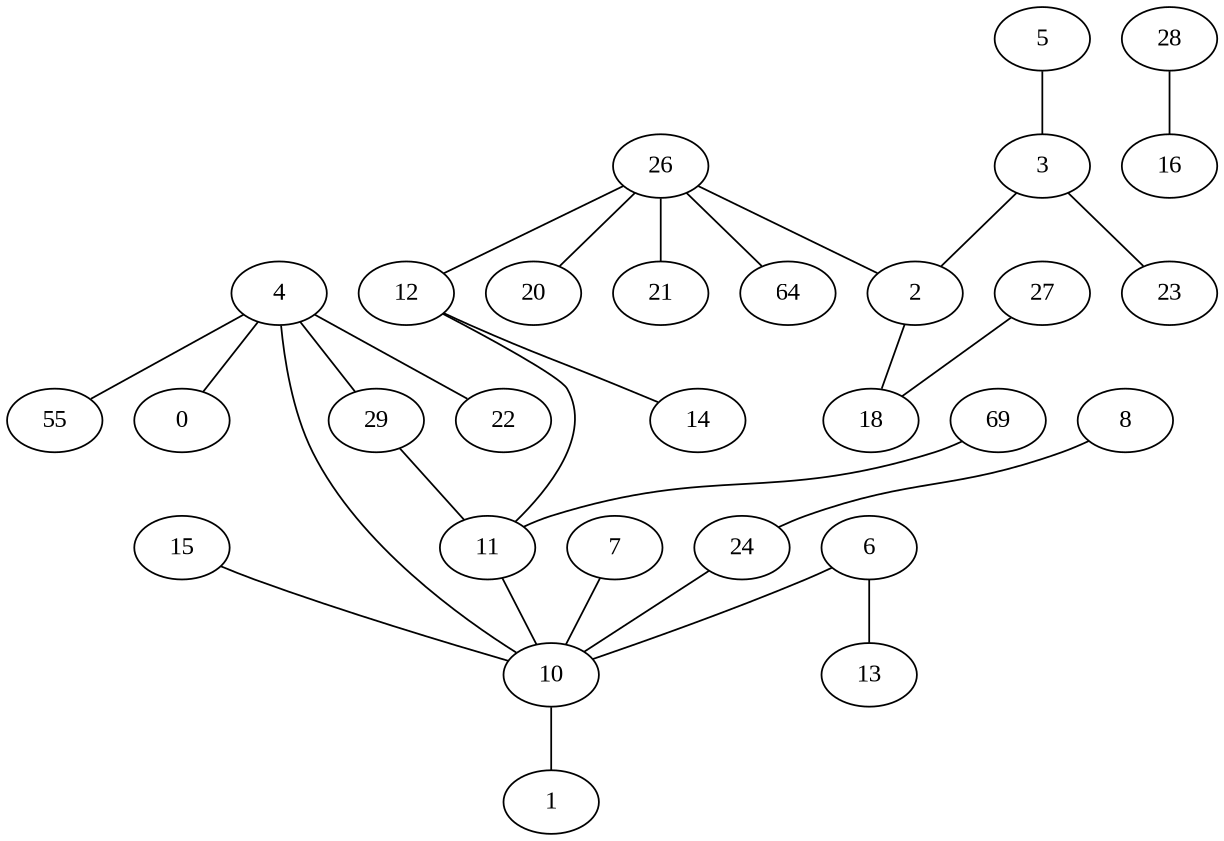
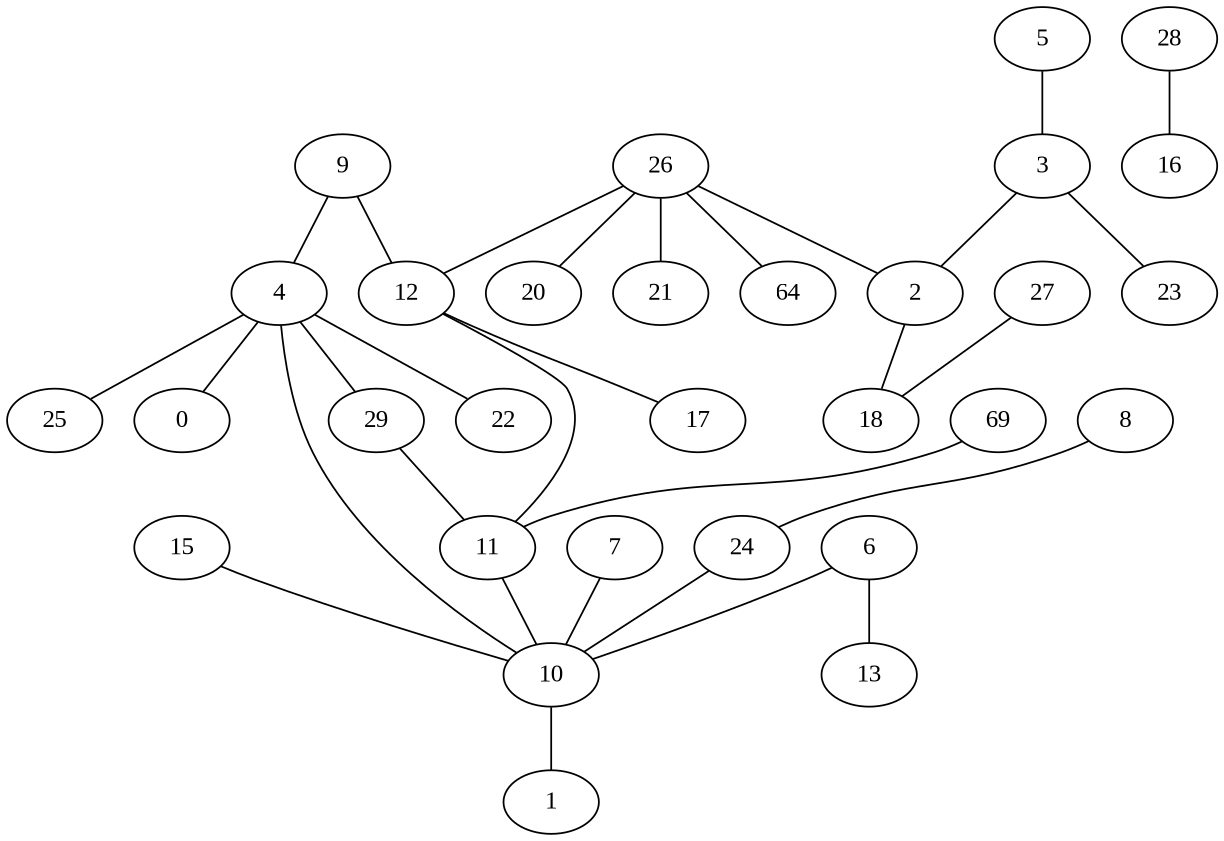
node "9": added
node "55": label "55" -> "25"
node "14": label "14" -> "17"
